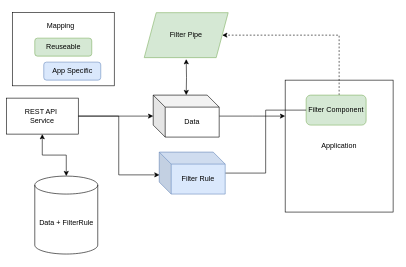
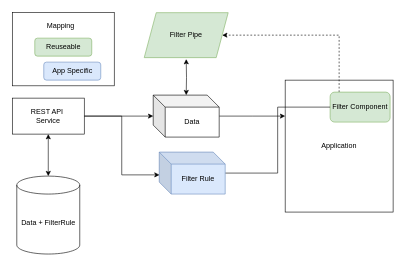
node "Filter Component": moved (336, 110) -> (360, 107)
node "REST API Service": moved (42, 116) -> (48, 116)
node "Data + FilterRule": moved (66, 215) -> (48, 215)
